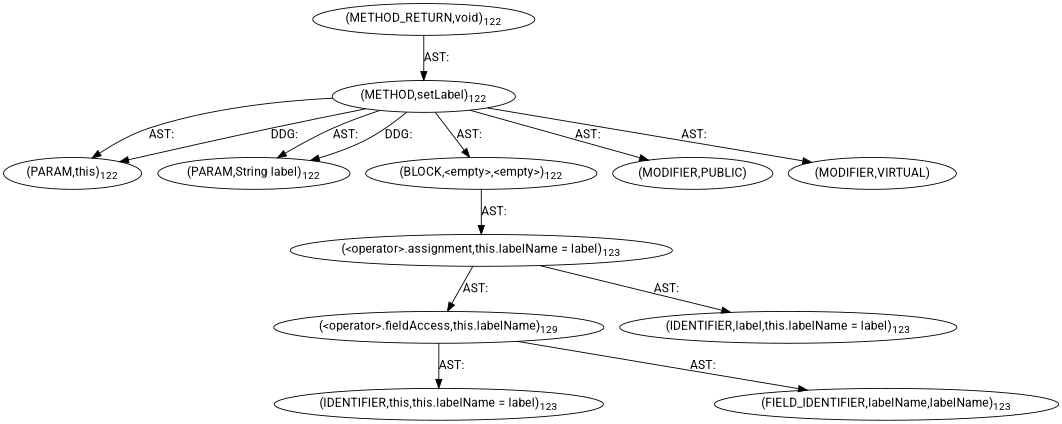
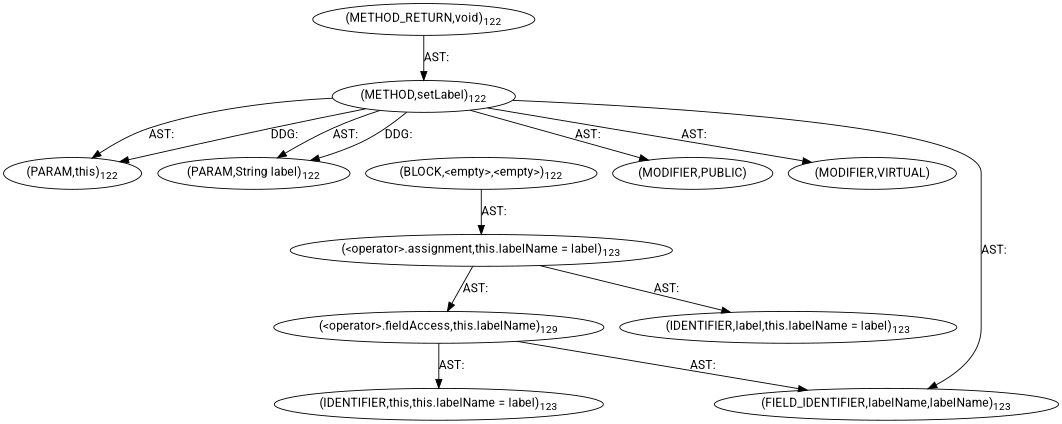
edge "(METHOD,setLabel)" -> "(BLOCK,<empty>,<empty>)": now "(METHOD,setLabel)" -> "(FIELD_IDENTIFIER,labelName,labelName)"
